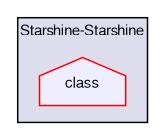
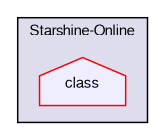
cluster "Starshine-Starshine": label "Starshine-Starshine" -> "Starshine-Online"
